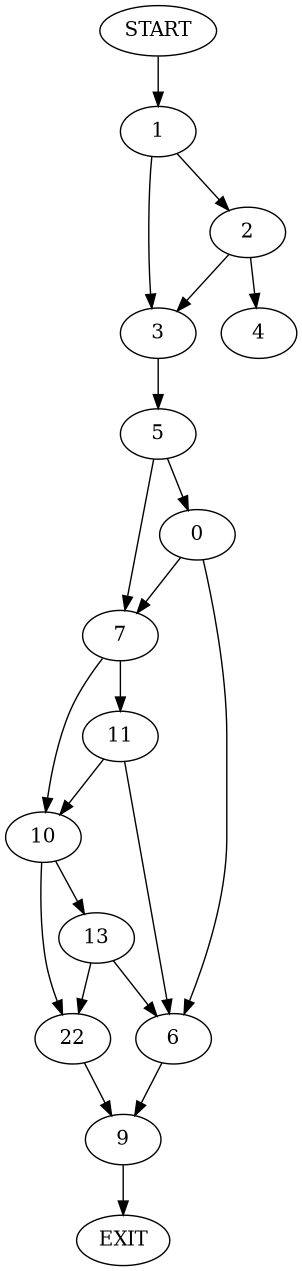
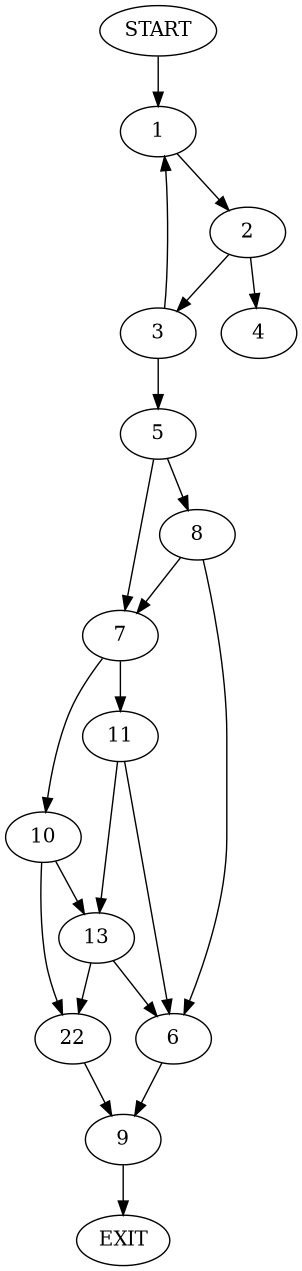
edge "1" -> "3": reversed
node "0": label "0" -> "8"
edge "11" -> "10": now "11" -> "13"
